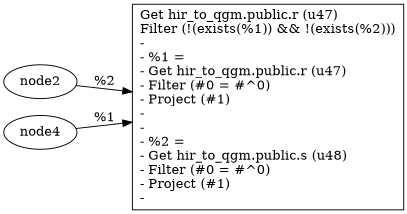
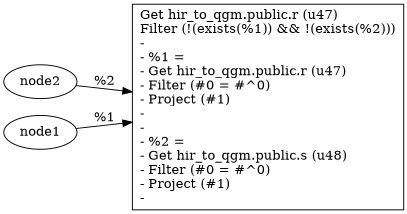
node "node4": label "node4" -> "node1"
